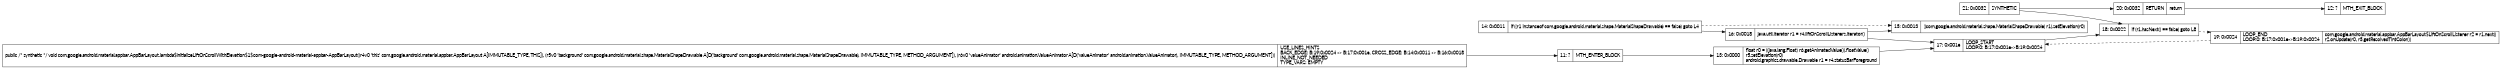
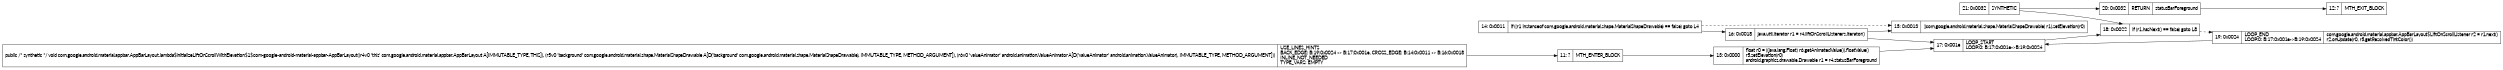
node "20: 0x0032": text "return" -> "statusBarForeground"
edge "19: 0x0024" -> "17: 0x001e": style dashed -> solid
